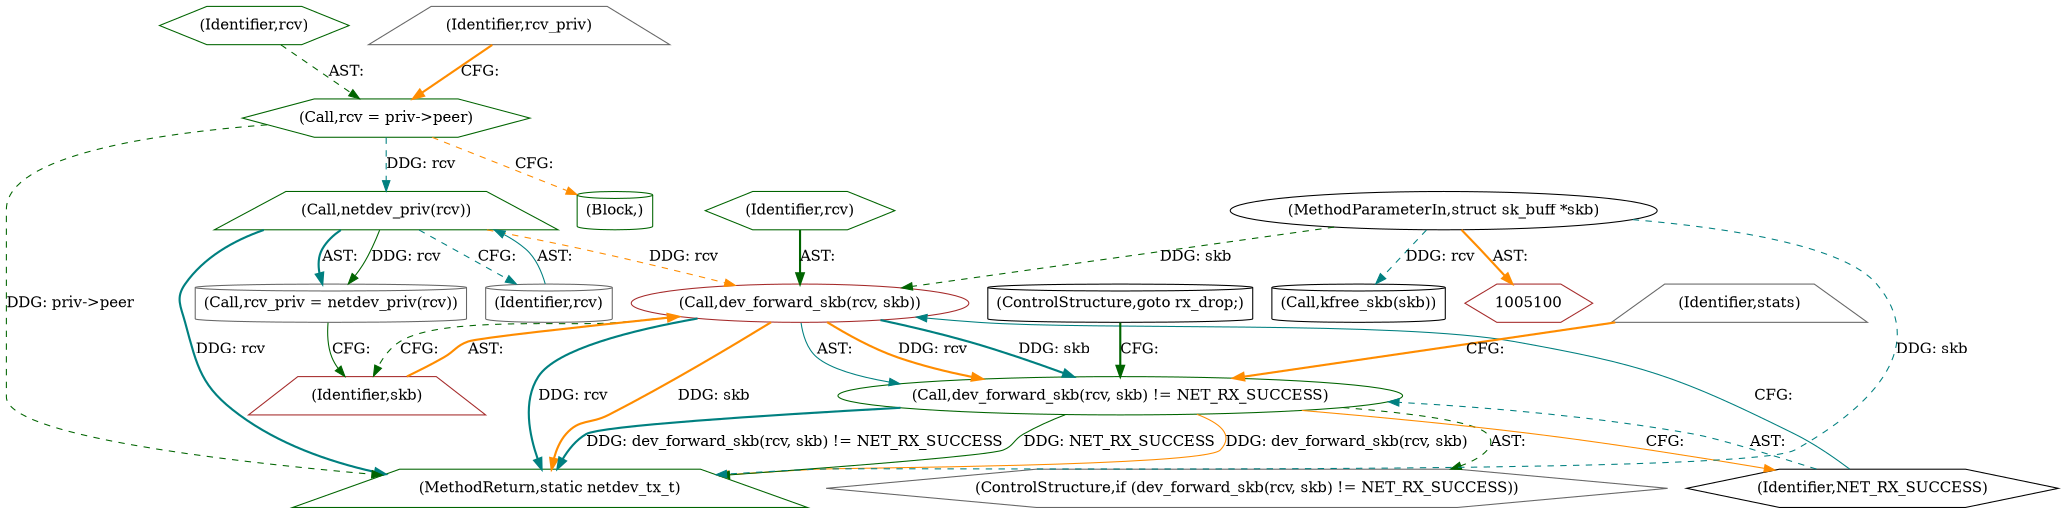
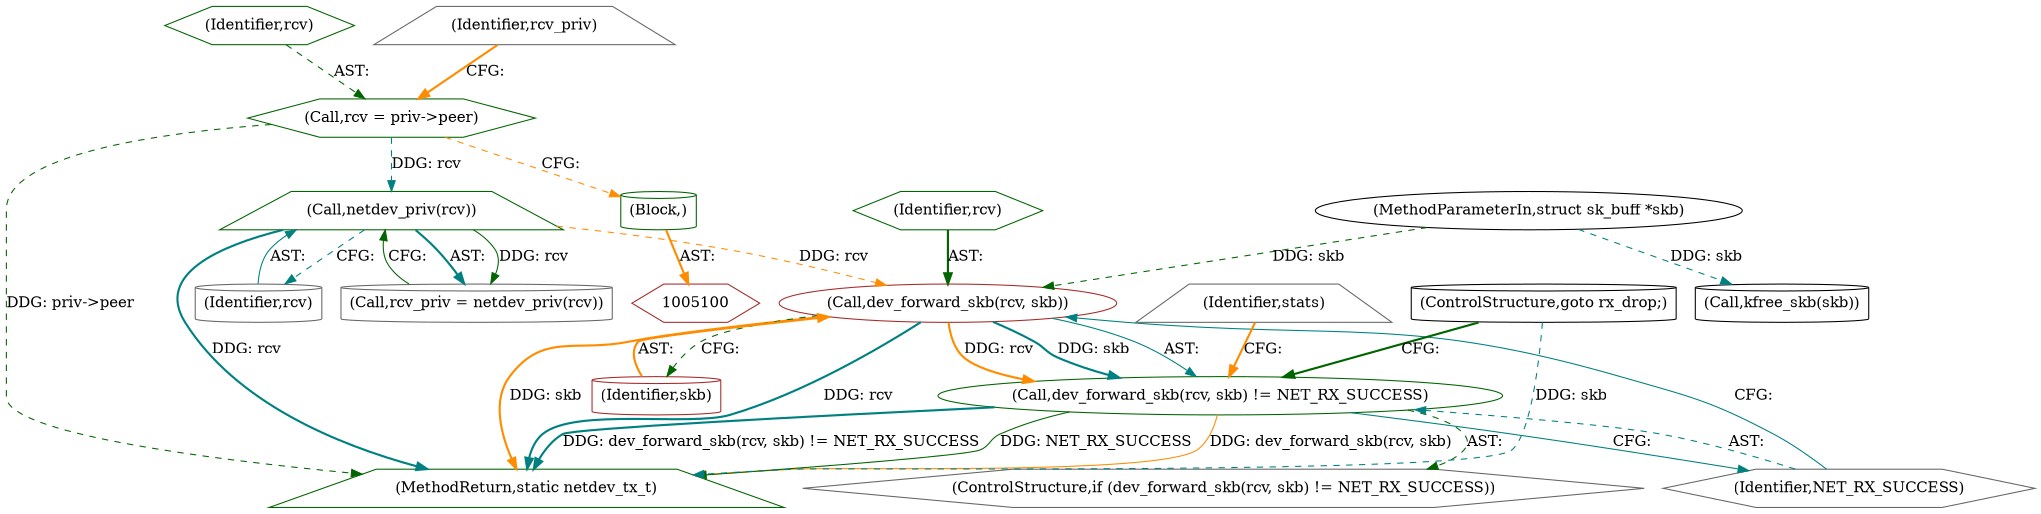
edge "(MethodParameterIn,struct sk_buff *skb)" -> "1005100": now "(Block,)" -> "1005100"
edge "(MethodParameterIn,struct sk_buff *skb)" -> "(Call,kfree_skb(skb))": label "DDG: rcv" -> "DDG: skb"
edge "(Call,rcv_priv = netdev_priv(rcv))" -> "(Identifier,skb)": now "(Call,rcv_priv = netdev_priv(rcv))" -> "(Call,netdev_priv(rcv))"
node "(Identifier,skb)": shape trapezium -> cylinder
edge "(Call,dev_forward_skb(rcv, skb) != NET_RX_SUCCESS)" -> "(Identifier,NET_RX_SUCCESS)": color darkorange -> teal
edge "(MethodParameterIn,struct sk_buff *skb)" -> "(MethodReturn,static netdev_tx_t)": now "(ControlStructure,goto rx_drop;)" -> "(MethodReturn,static netdev_tx_t)"
node "(Identifier,NET_RX_SUCCESS)": color black -> gray40
